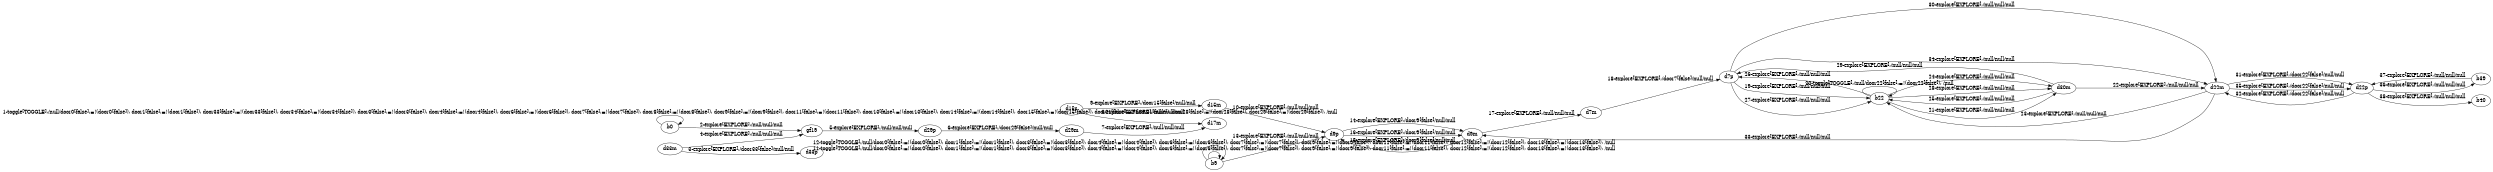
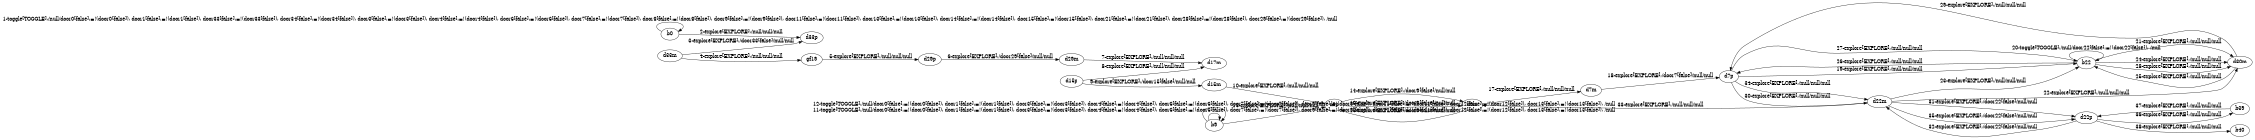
edge "d30m" -> "d22m": reversed
edge "b0" -> "gf19": now "b0" -> "d33p"
